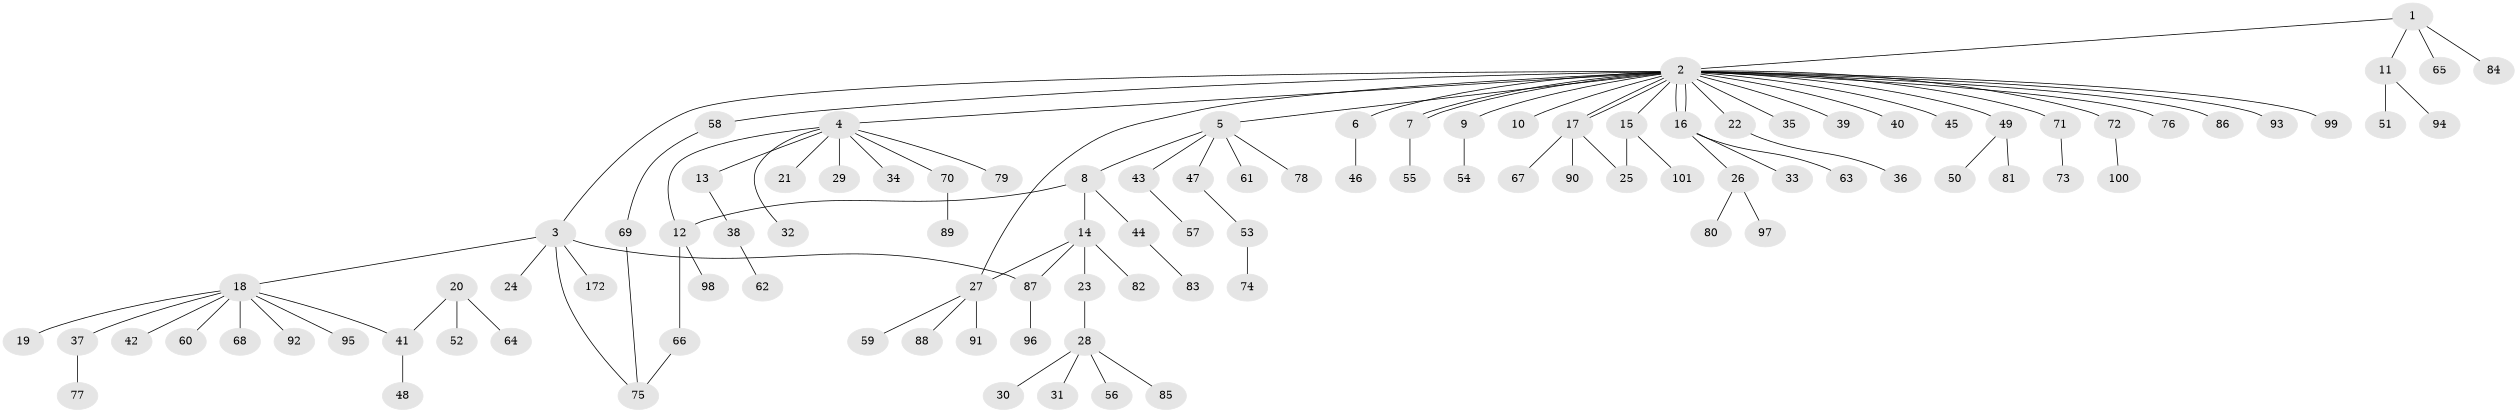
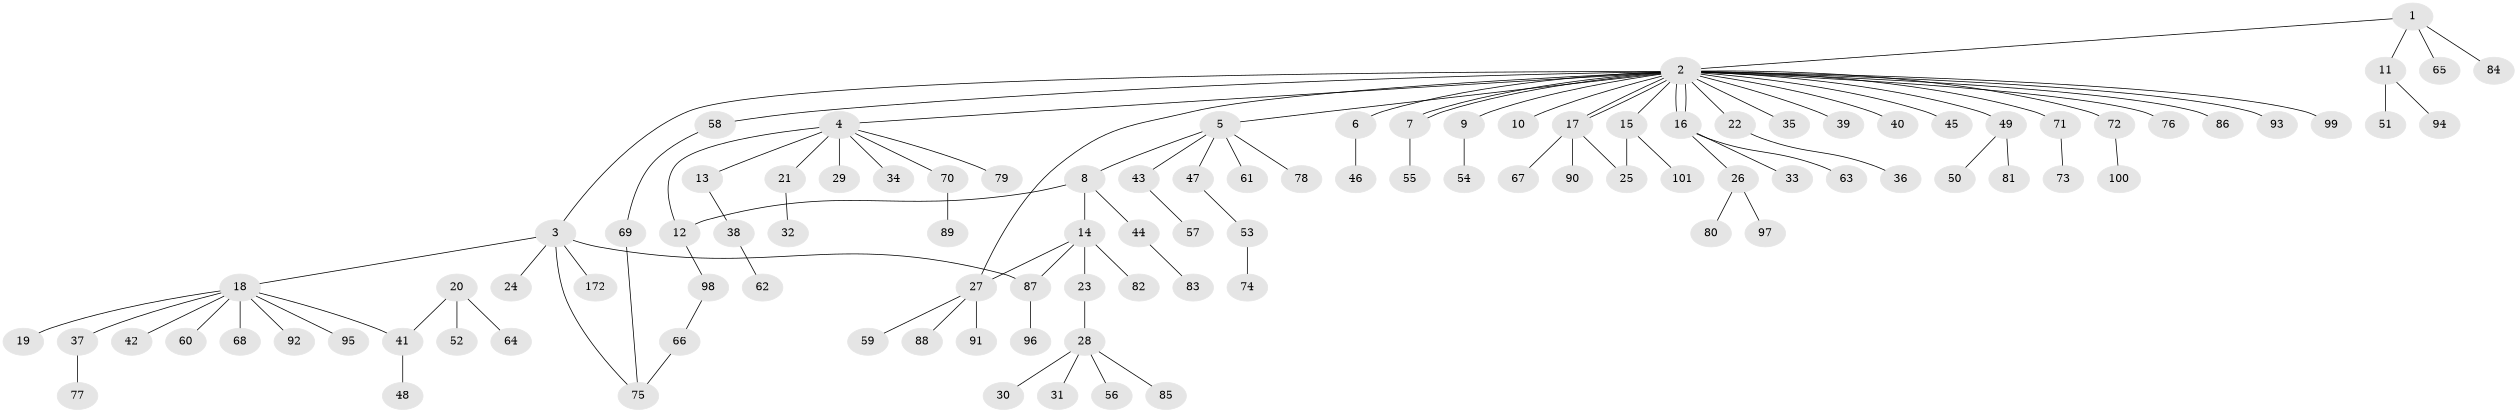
edge "4" -- "32": now "21" -- "32"
edge "12" -- "66": now "98" -- "66"
